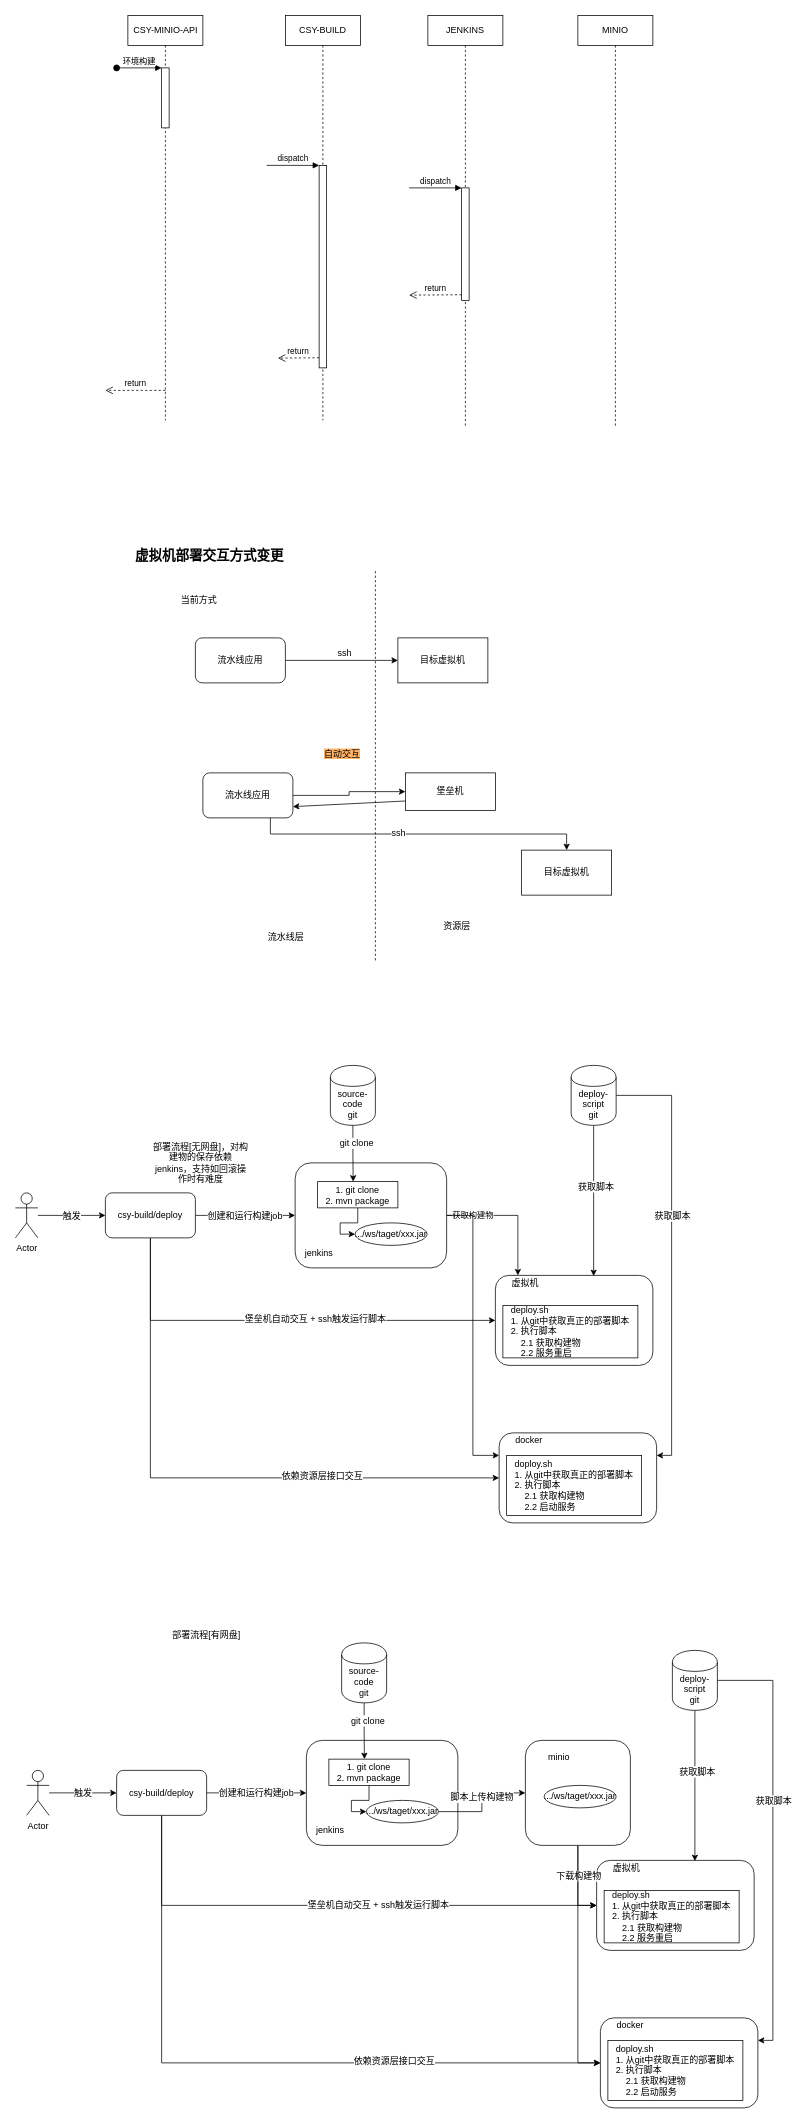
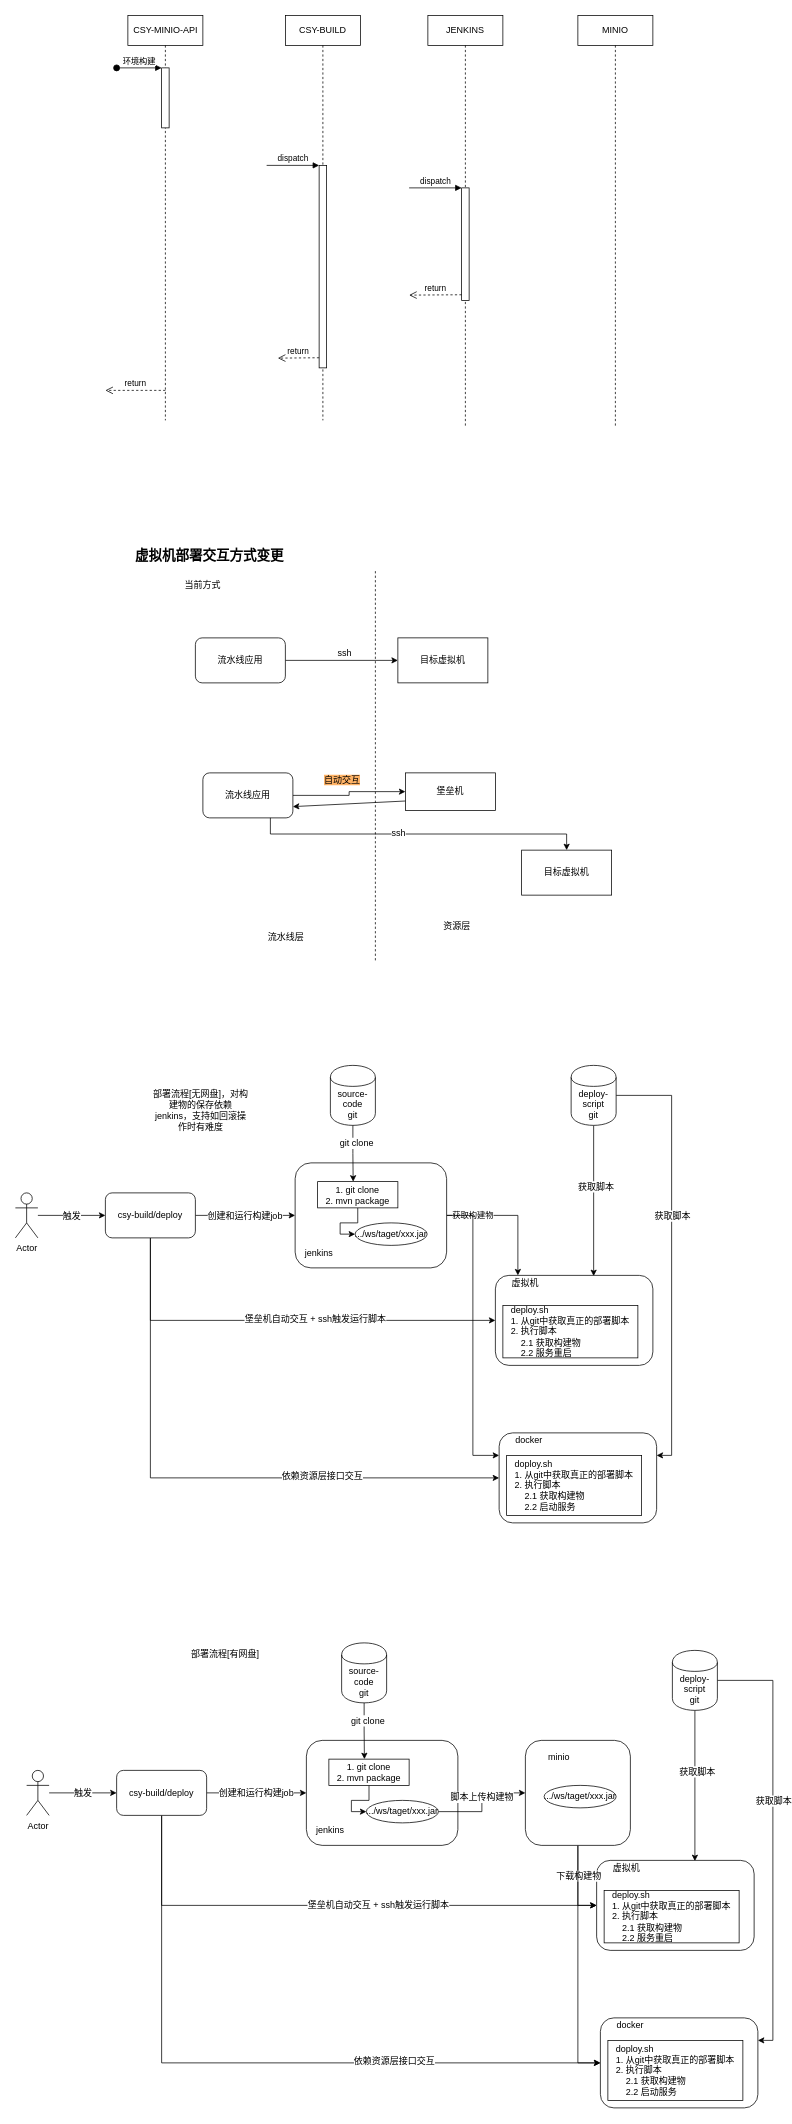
node "当前方式": moved (199, 600) -> (203, 585)
node "自动交互": moved (345, 754) -> (345, 780)
node "部署流程[无网盘]，对构建物的保存依赖jenkins，支持如回滚操作时有难度": moved (201, 1163) -> (201, 1110)
node "部署流程[有网盘]": moved (207, 1635) -> (225, 1654)
